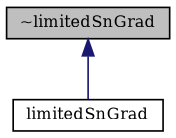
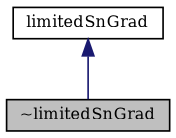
edge "limitedSnGrad" -> "~limitedSnGrad": reversed
